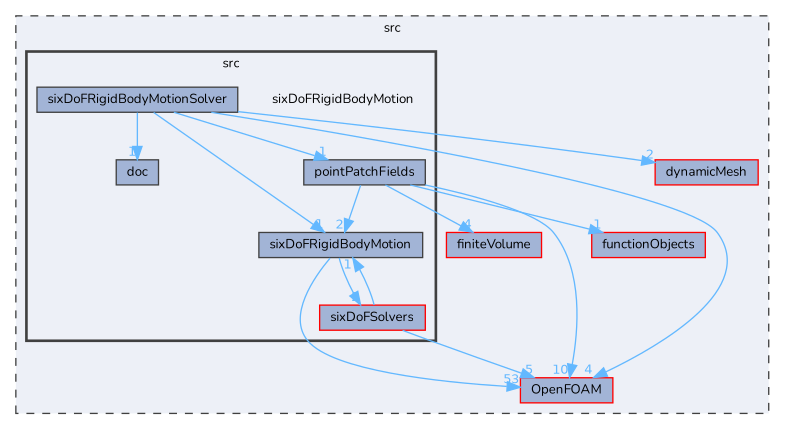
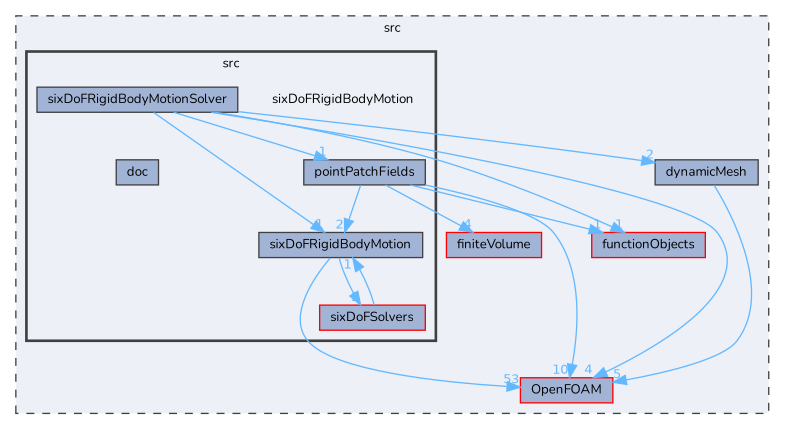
edge "sixDoFRigidBodyMotionSolver" -> "doc": now "sixDoFRigidBodyMotionSolver" -> "functionObjects"
node "dynamicMesh": color red -> grey25
edge "sixDoFSolvers" -> "OpenFOAM": now "dynamicMesh" -> "OpenFOAM"
